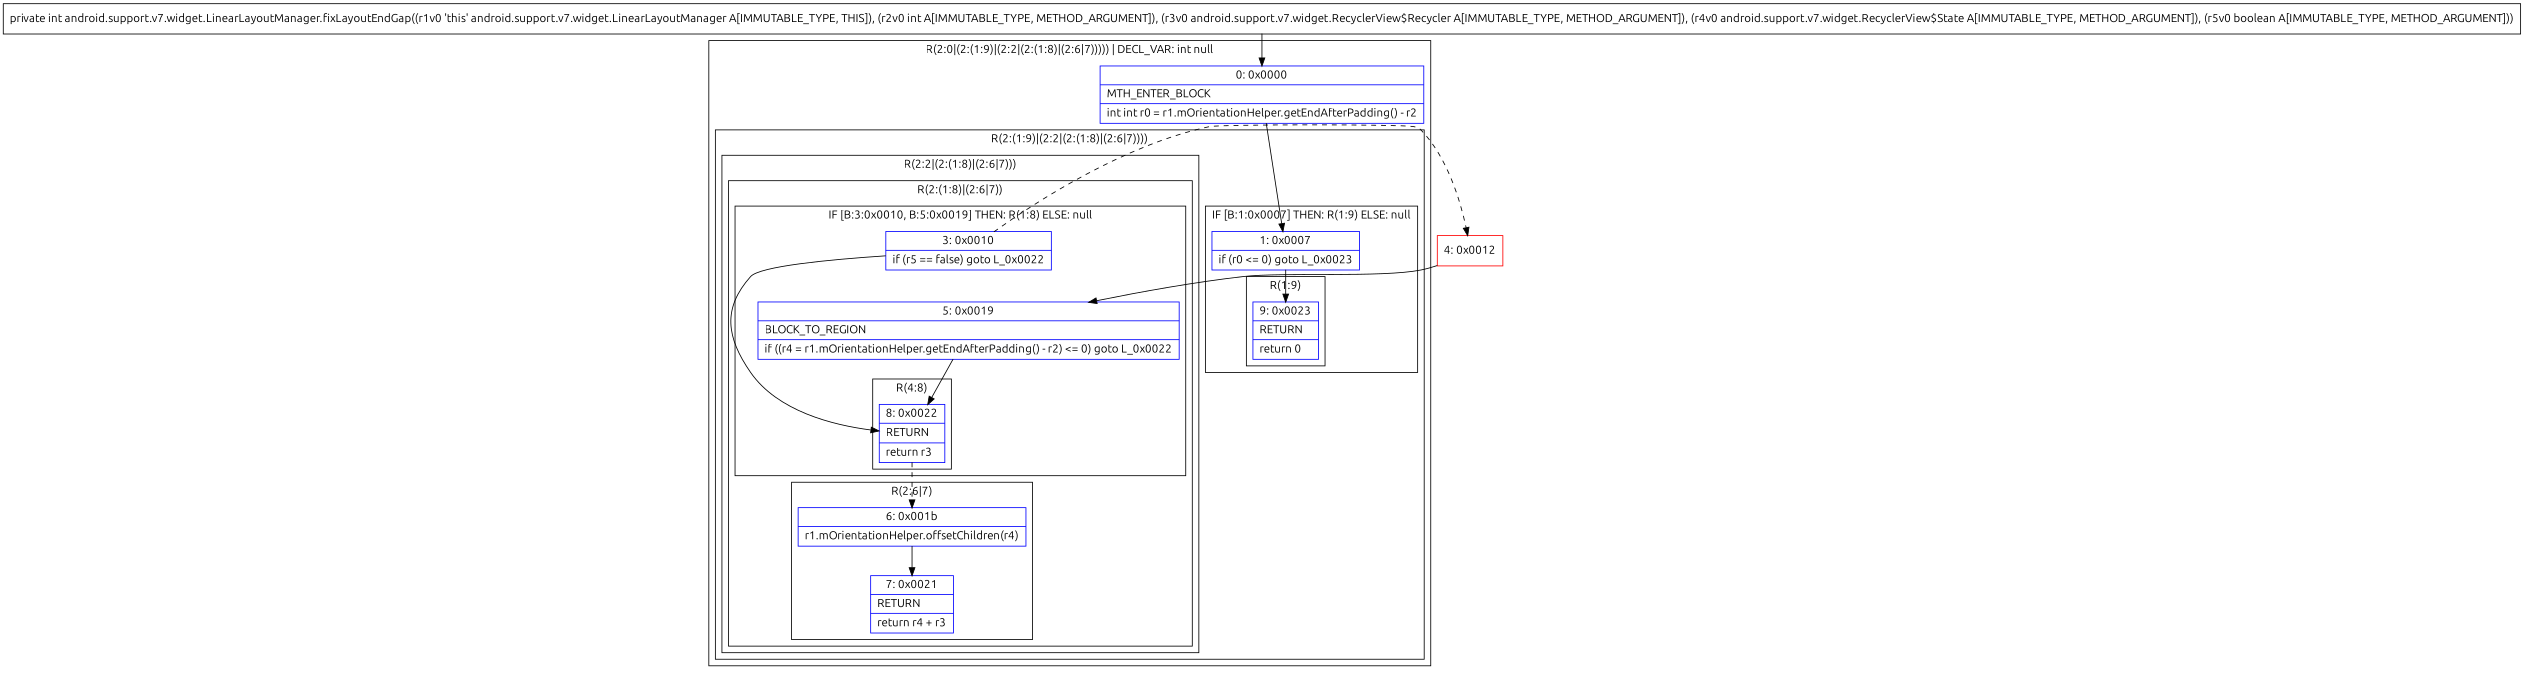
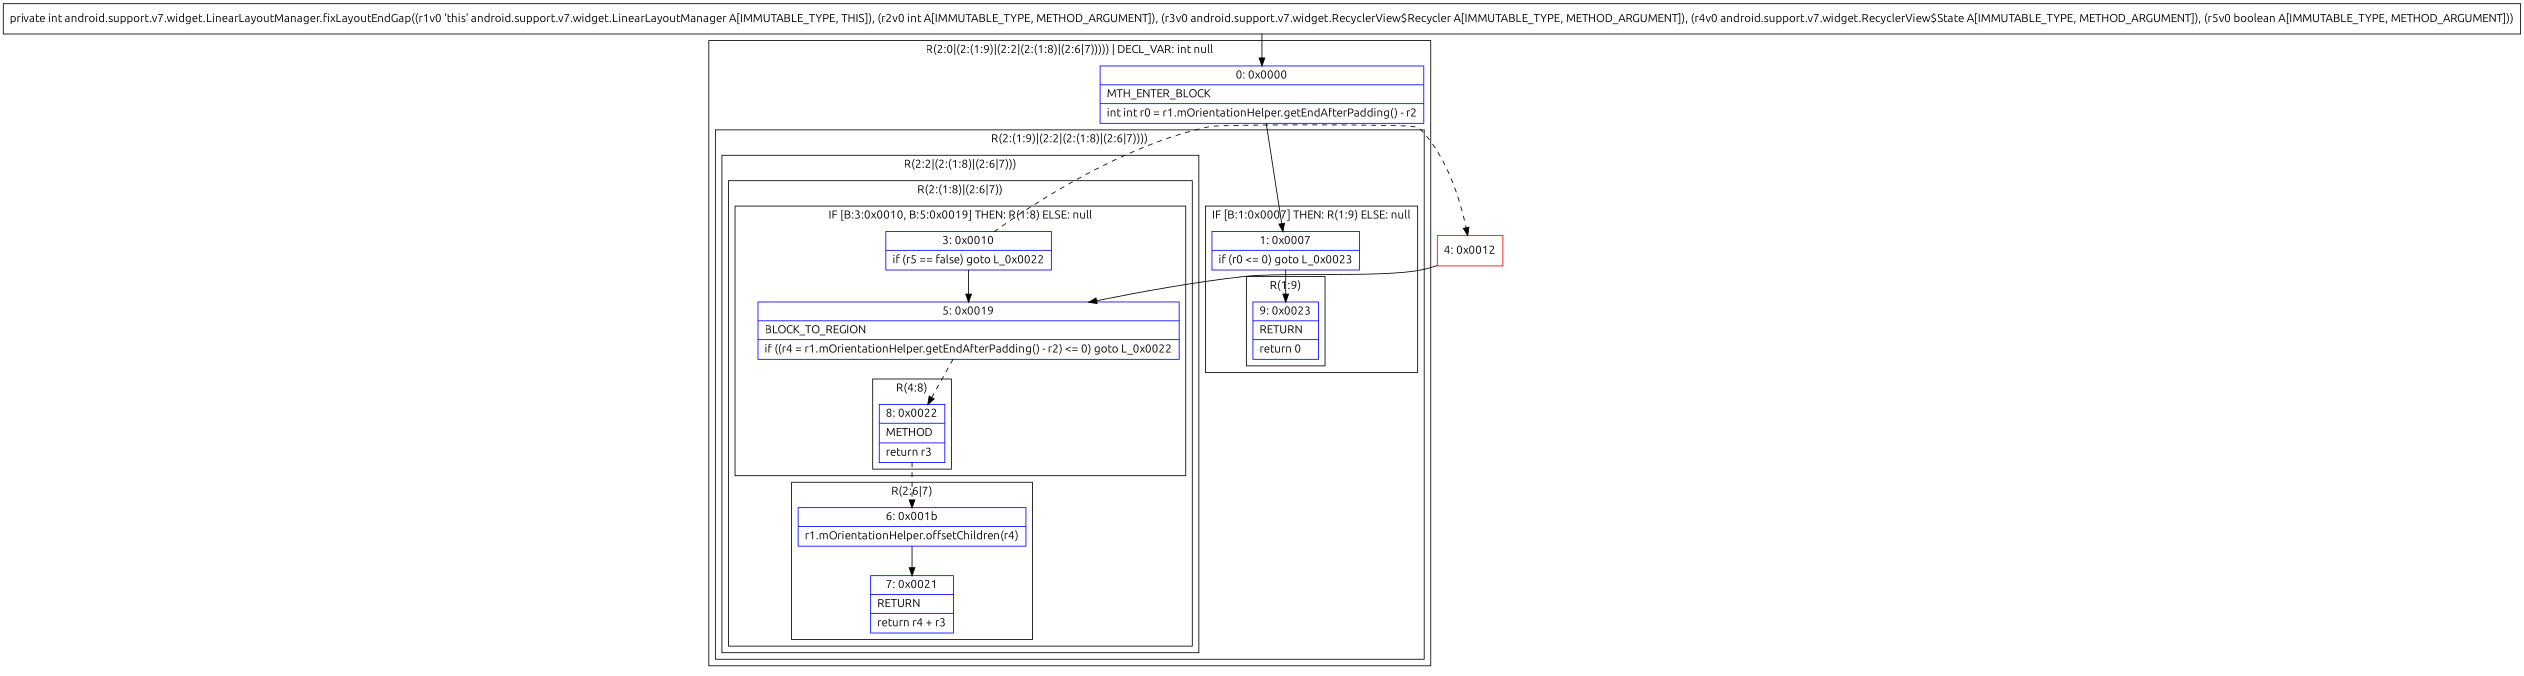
edge "3: 0x0010" -> "8: 0x0022": now "3: 0x0010" -> "5: 0x0019"
edge "5: 0x0019" -> "8: 0x0022": style solid -> dashed
node "8: 0x0022": text "RETURN" -> "METHOD"
